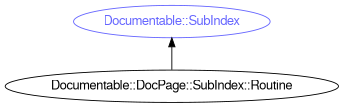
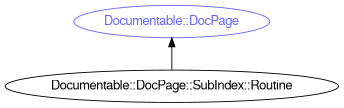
node "Documentable::SubIndex": label "Documentable::SubIndex" -> "Documentable::DocPage"
